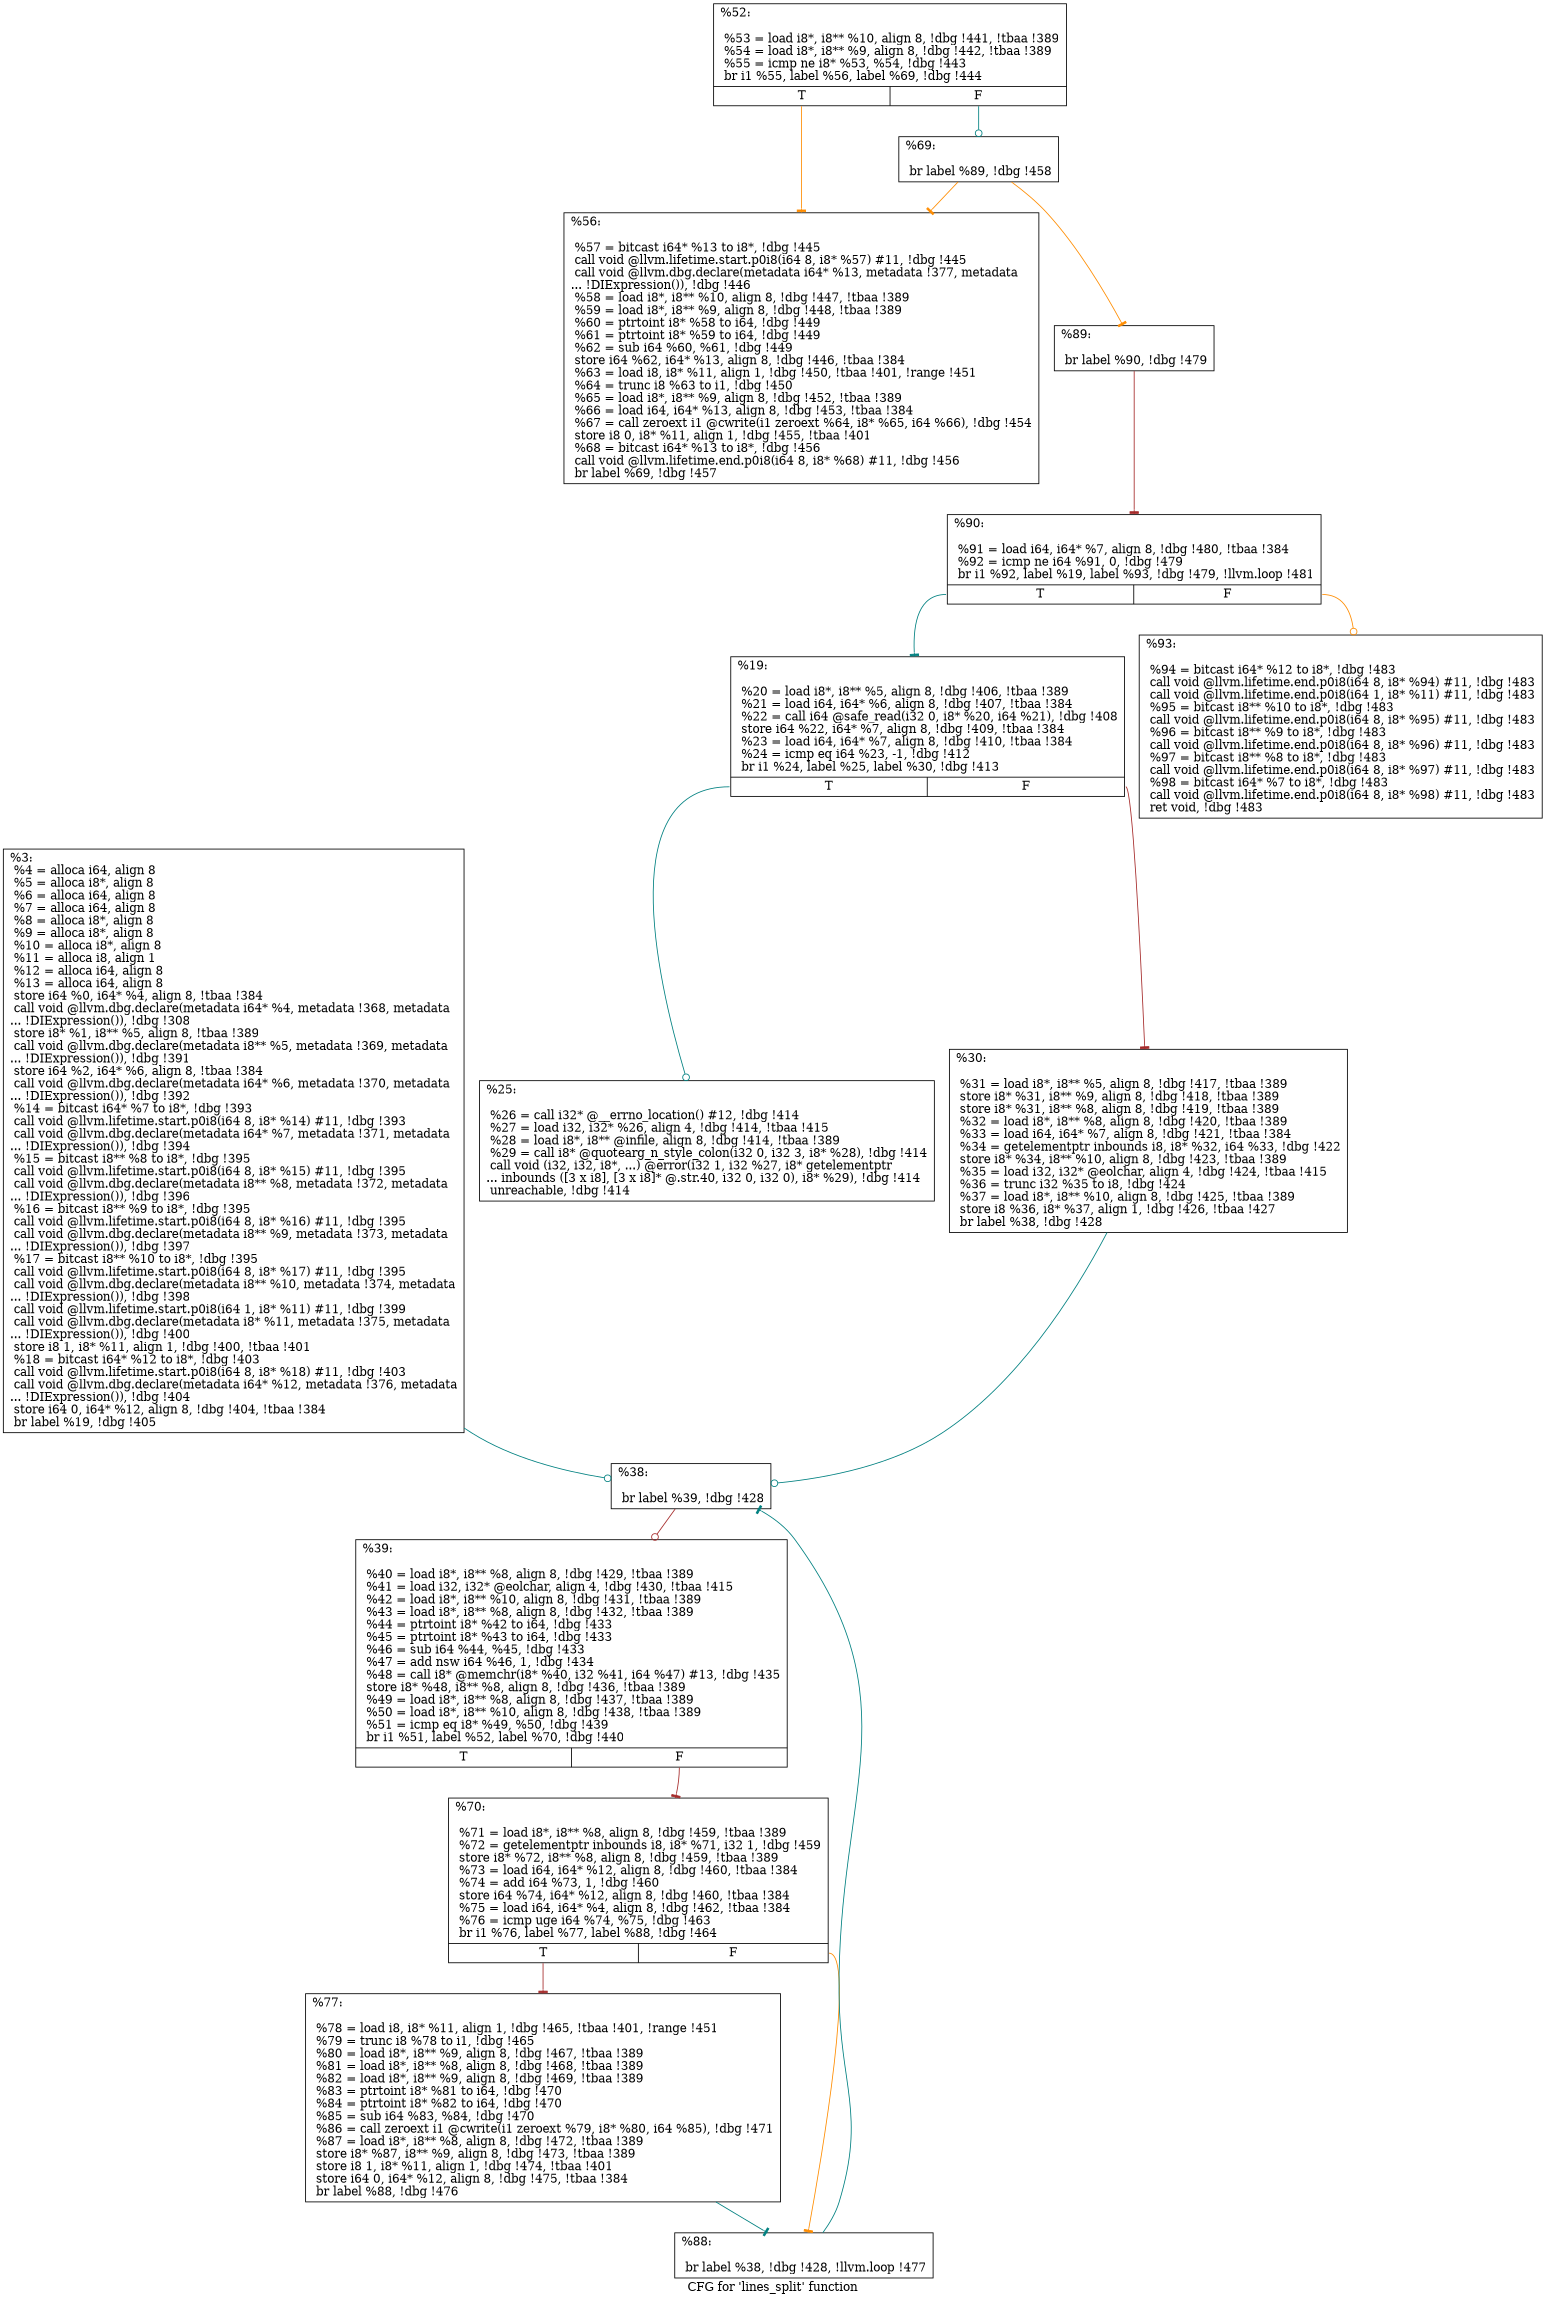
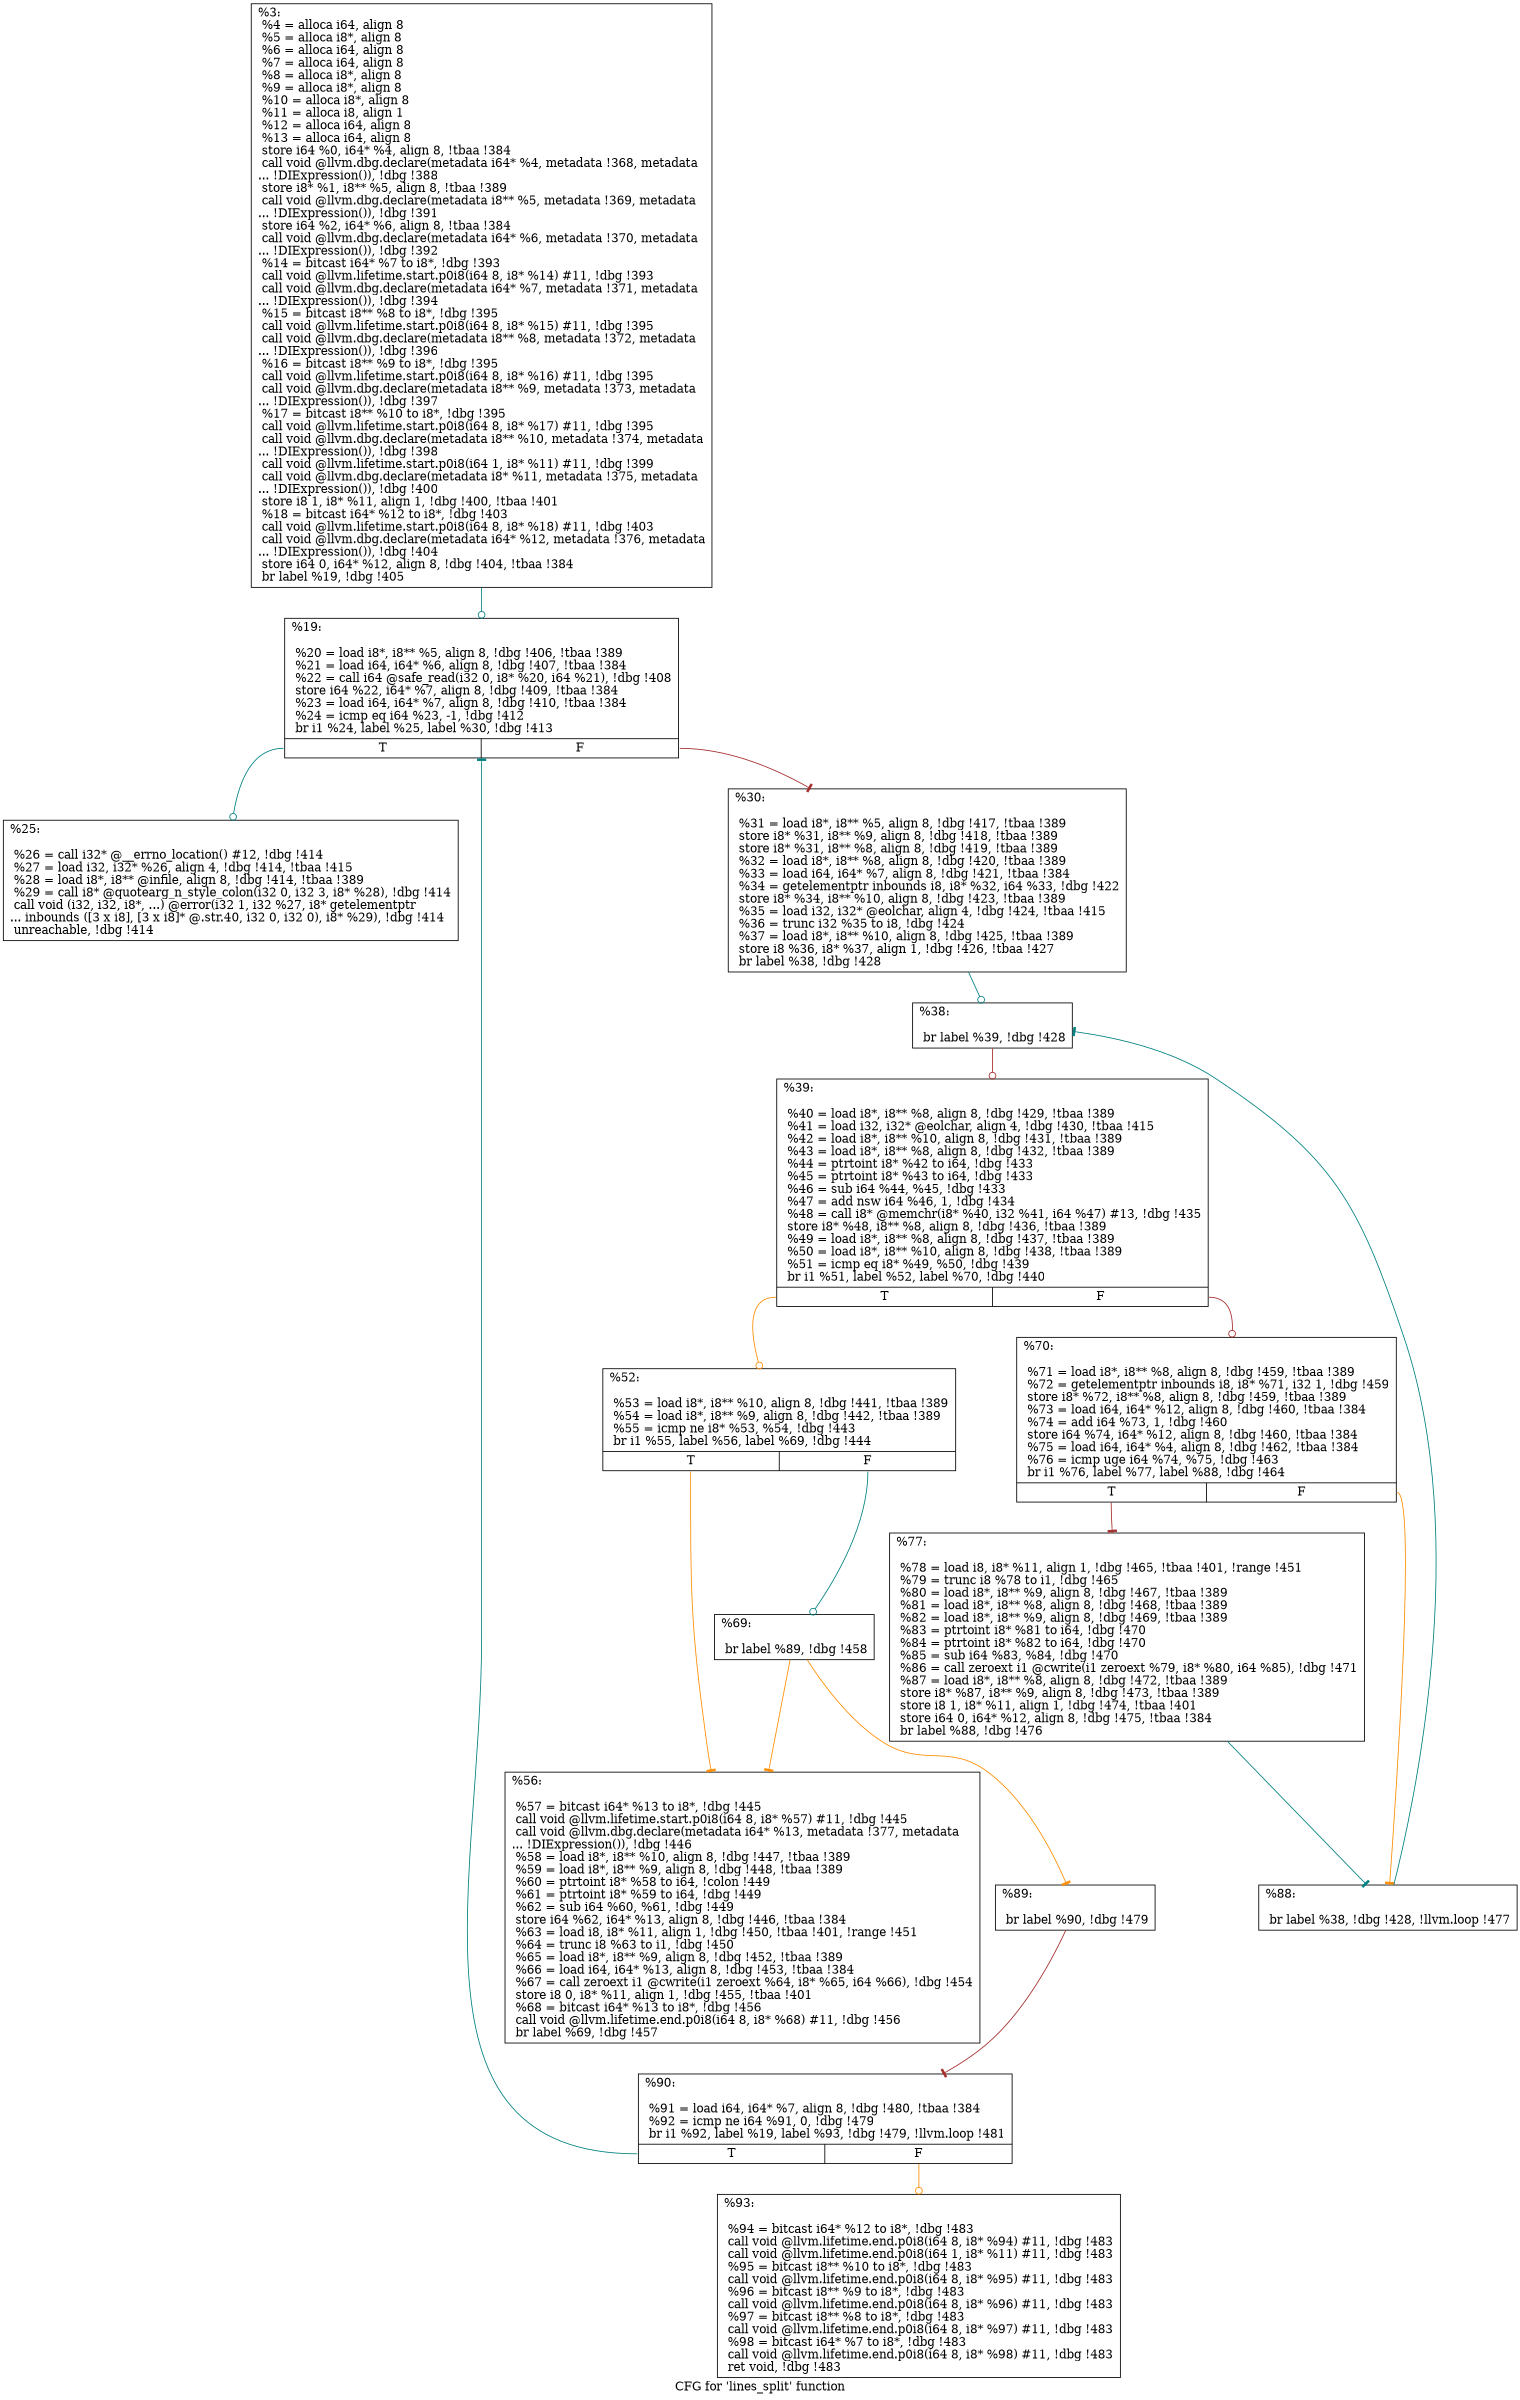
node "%56:": text "%60 = ptrtoint i8* %58 to i64, !dbg !449" -> "%60 = ptrtoint i8* %58 to i64, !colon !449"
node "%3:": text "... !DIExpression()), !dbg !308" -> "... !DIExpression()), !dbg !388"
edge "%39:" -> "%52:": added
edge "%3:" -> "%38:": now "%3:" -> "%19:"
edge "%39:" -> "%70:": arrowhead tee -> odot
